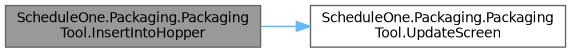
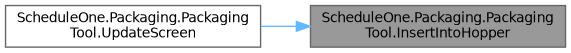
edge "ScheduleOne.Packaging.Packaging Tool.InsertIntoHopper" -> "ScheduleOne.Packaging.Packaging Tool.UpdateScreen": reversed
